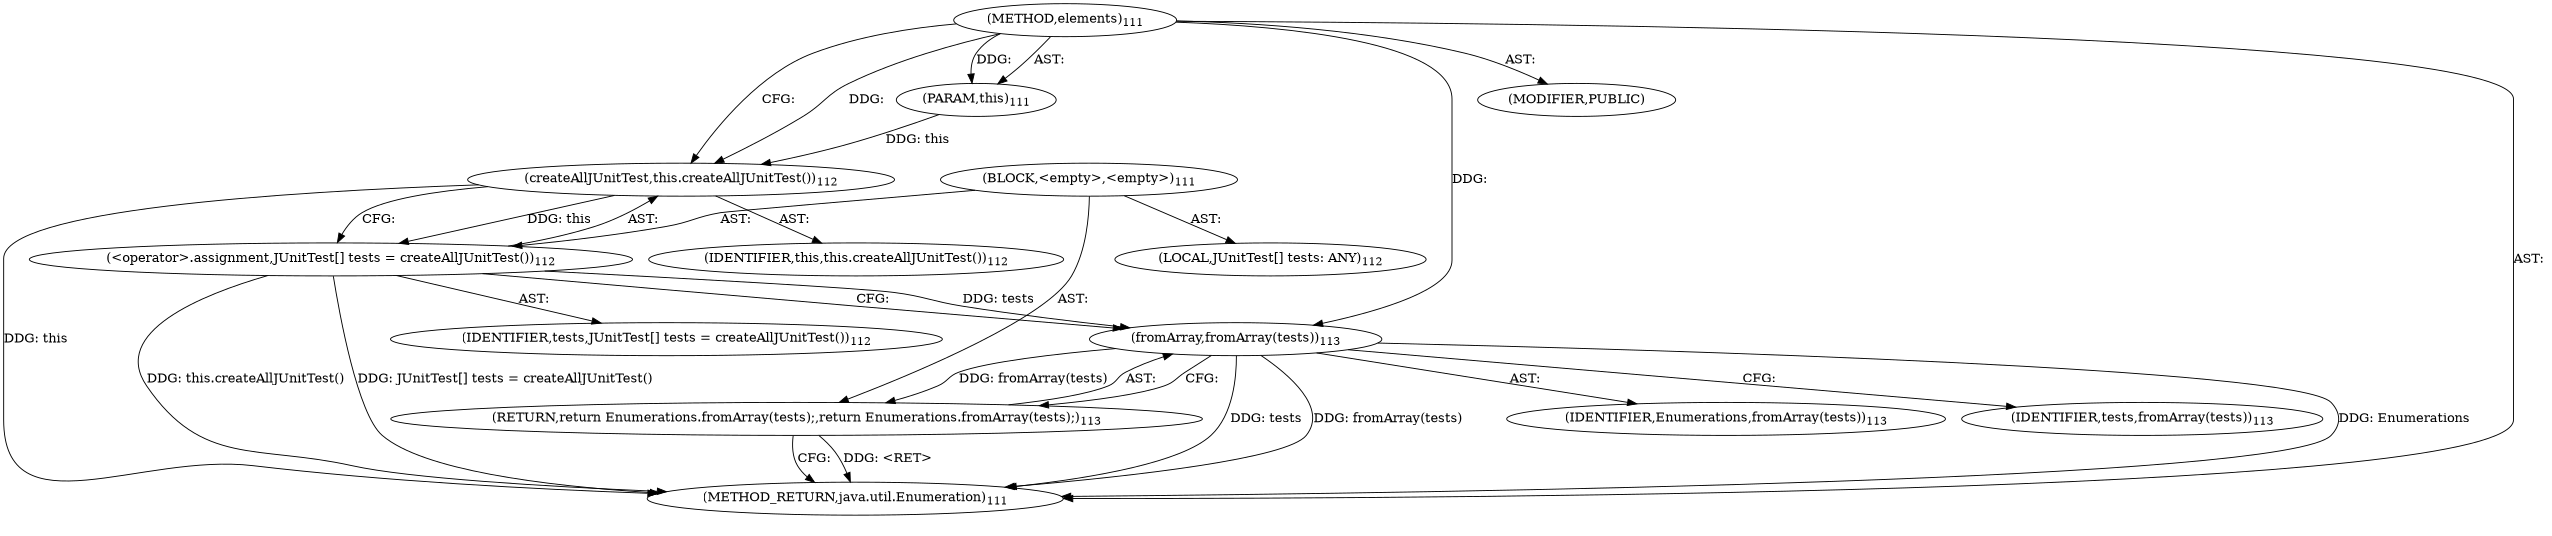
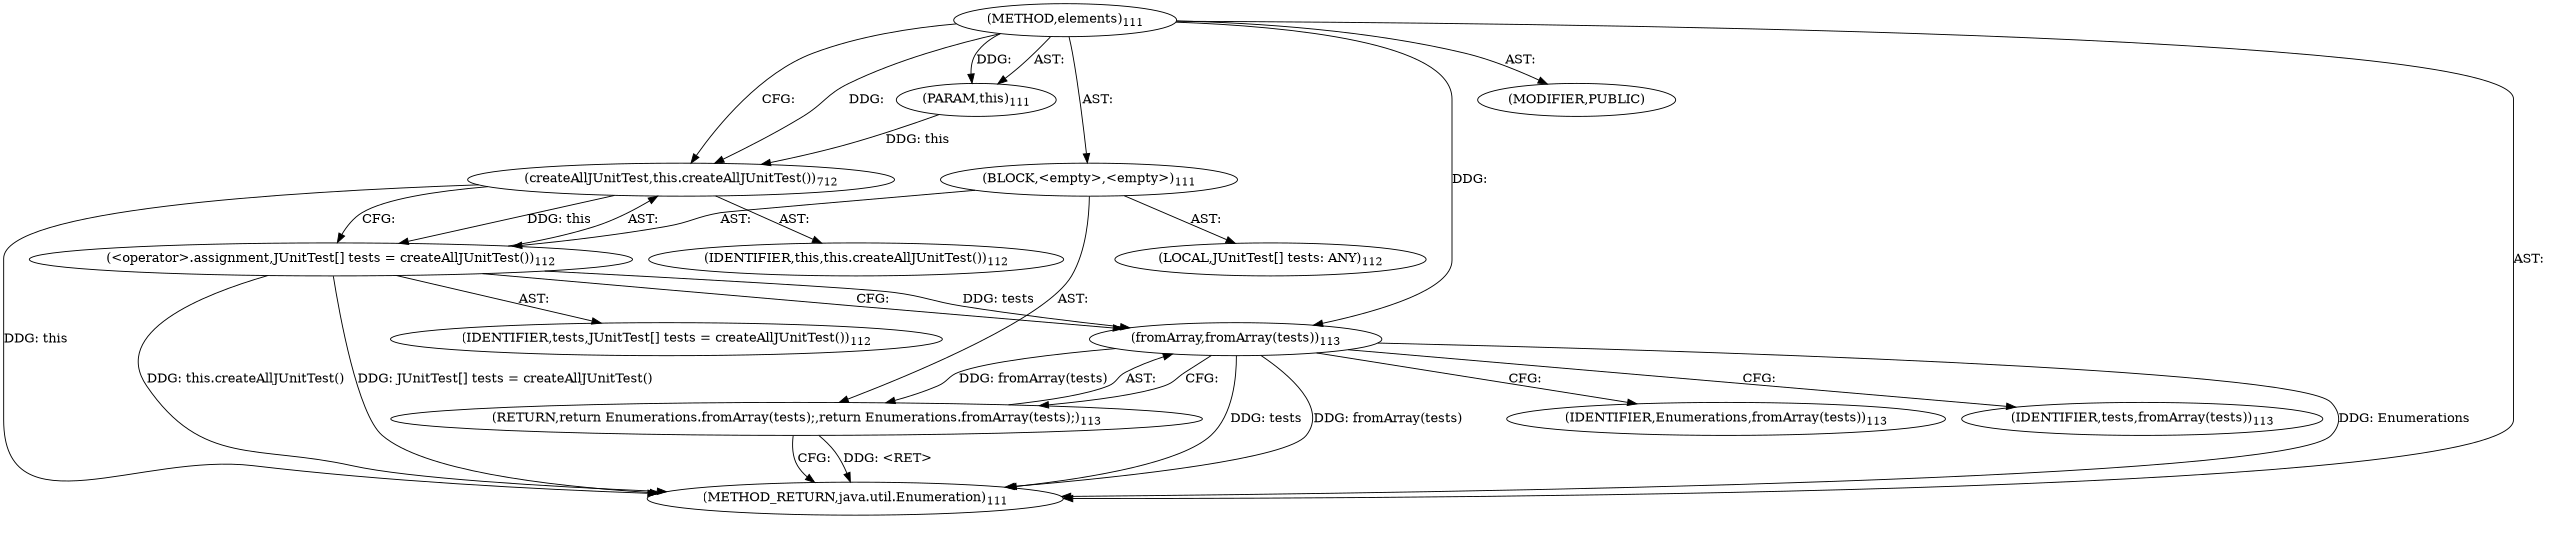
edge "(METHOD,elements)" -> "(BLOCK,<empty>,<empty>)": added, label "AST:"
node "(createAllJUnitTest,this.createAllJUnitTest())": text "112" -> "712"
edge "(fromArray,fromArray(tests))" -> "(IDENTIFIER,Enumerations,fromArray(tests))": label "AST: " -> "CFG: "
